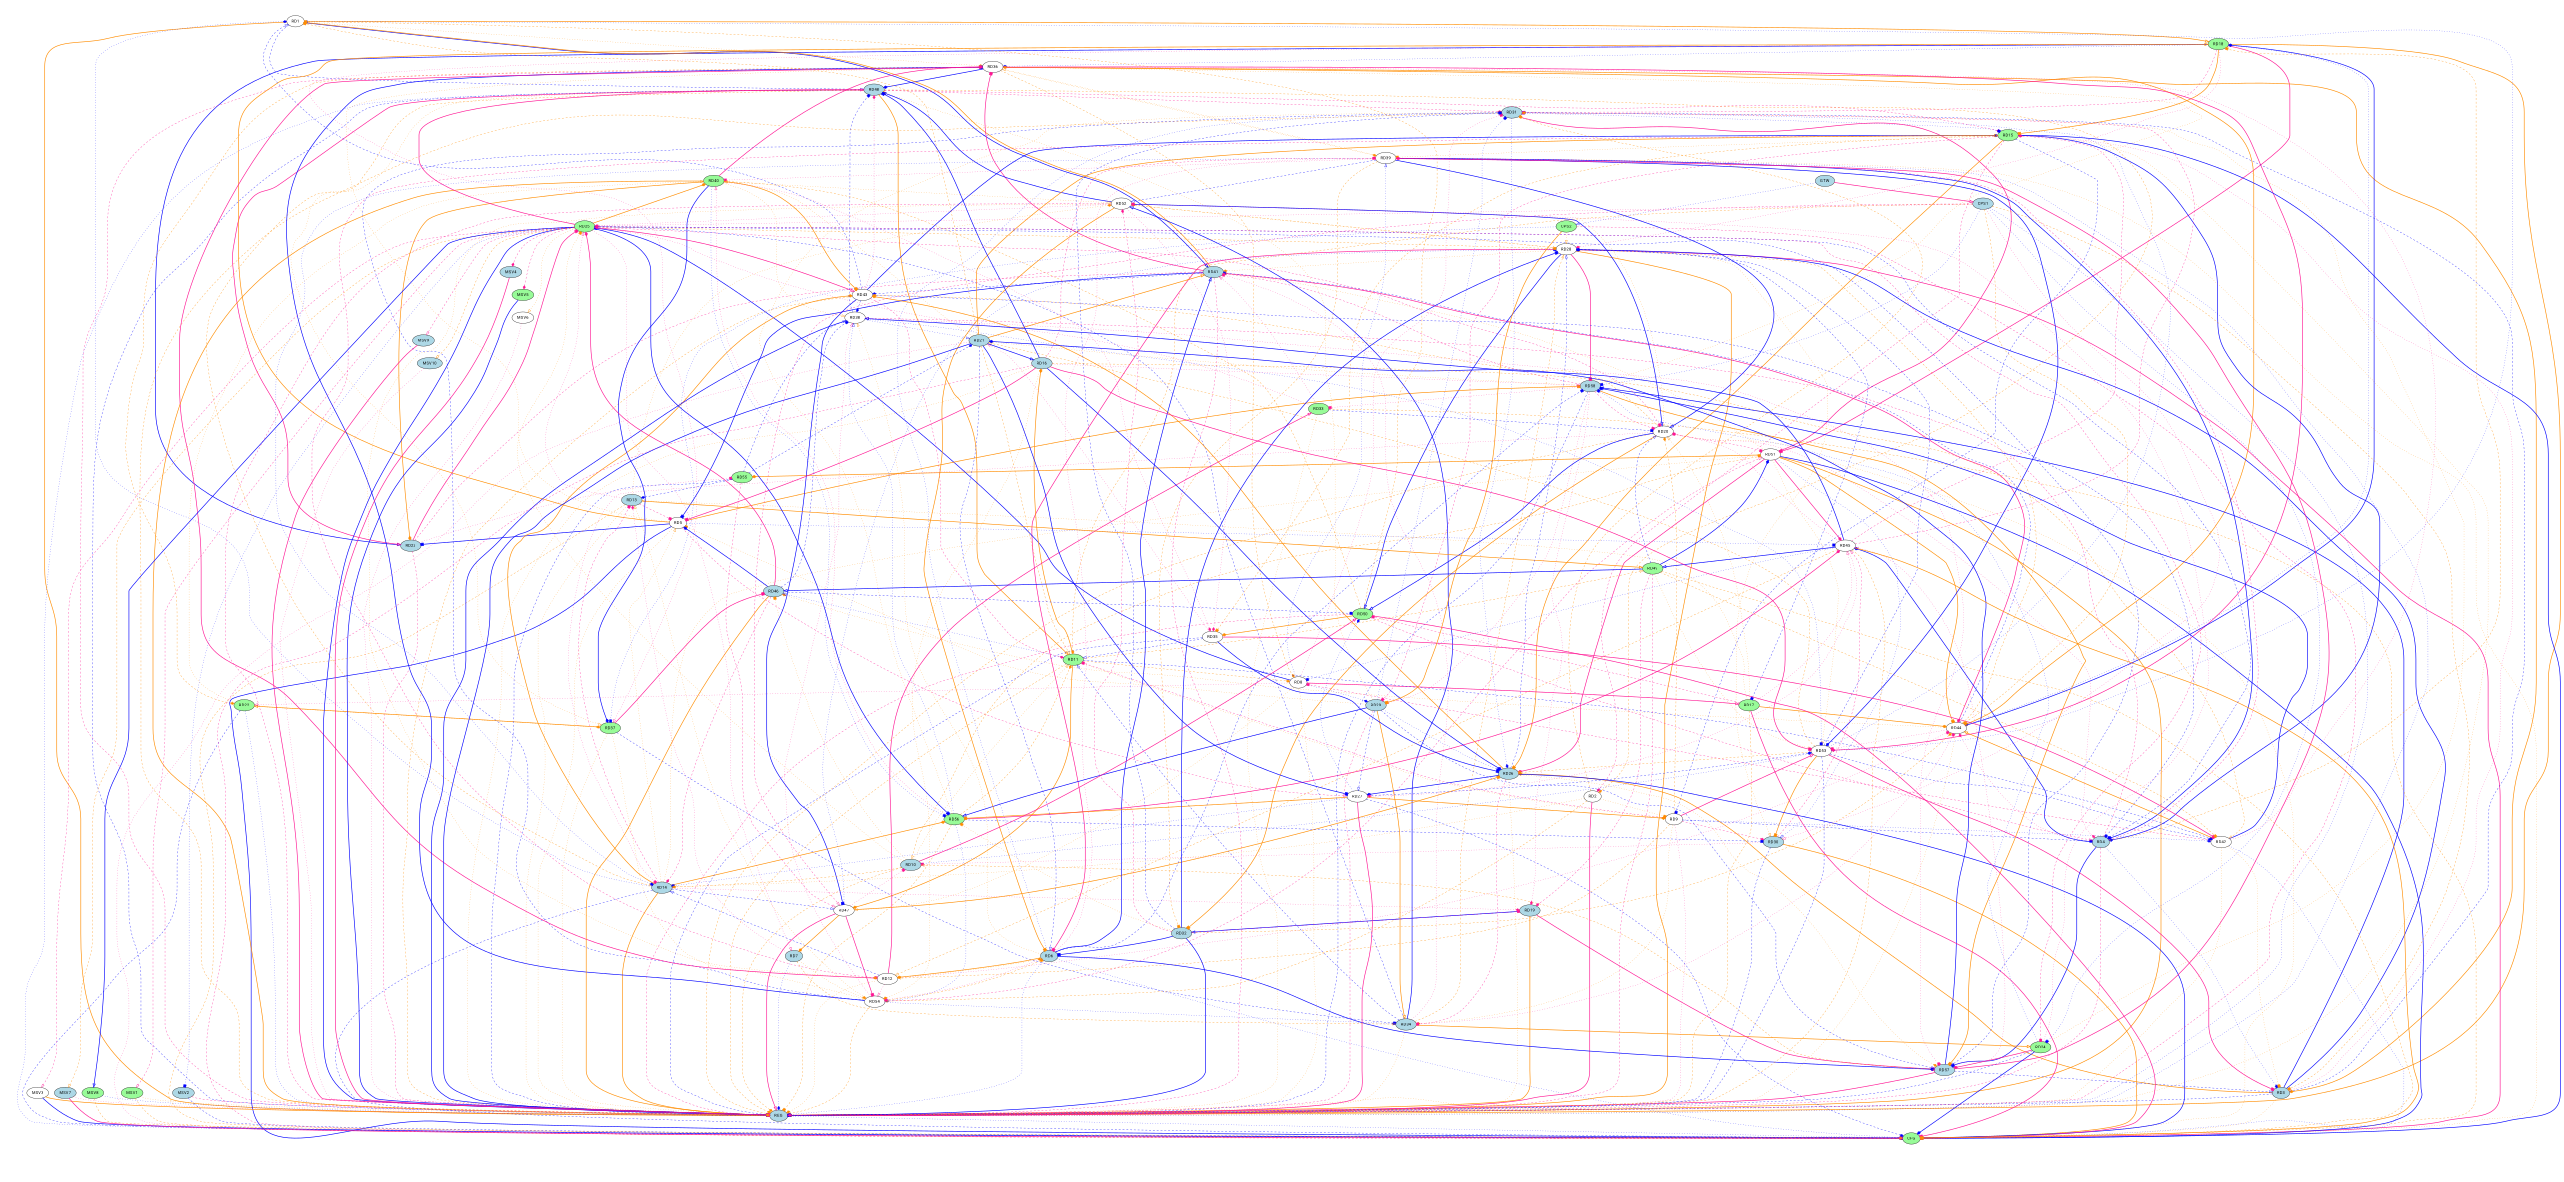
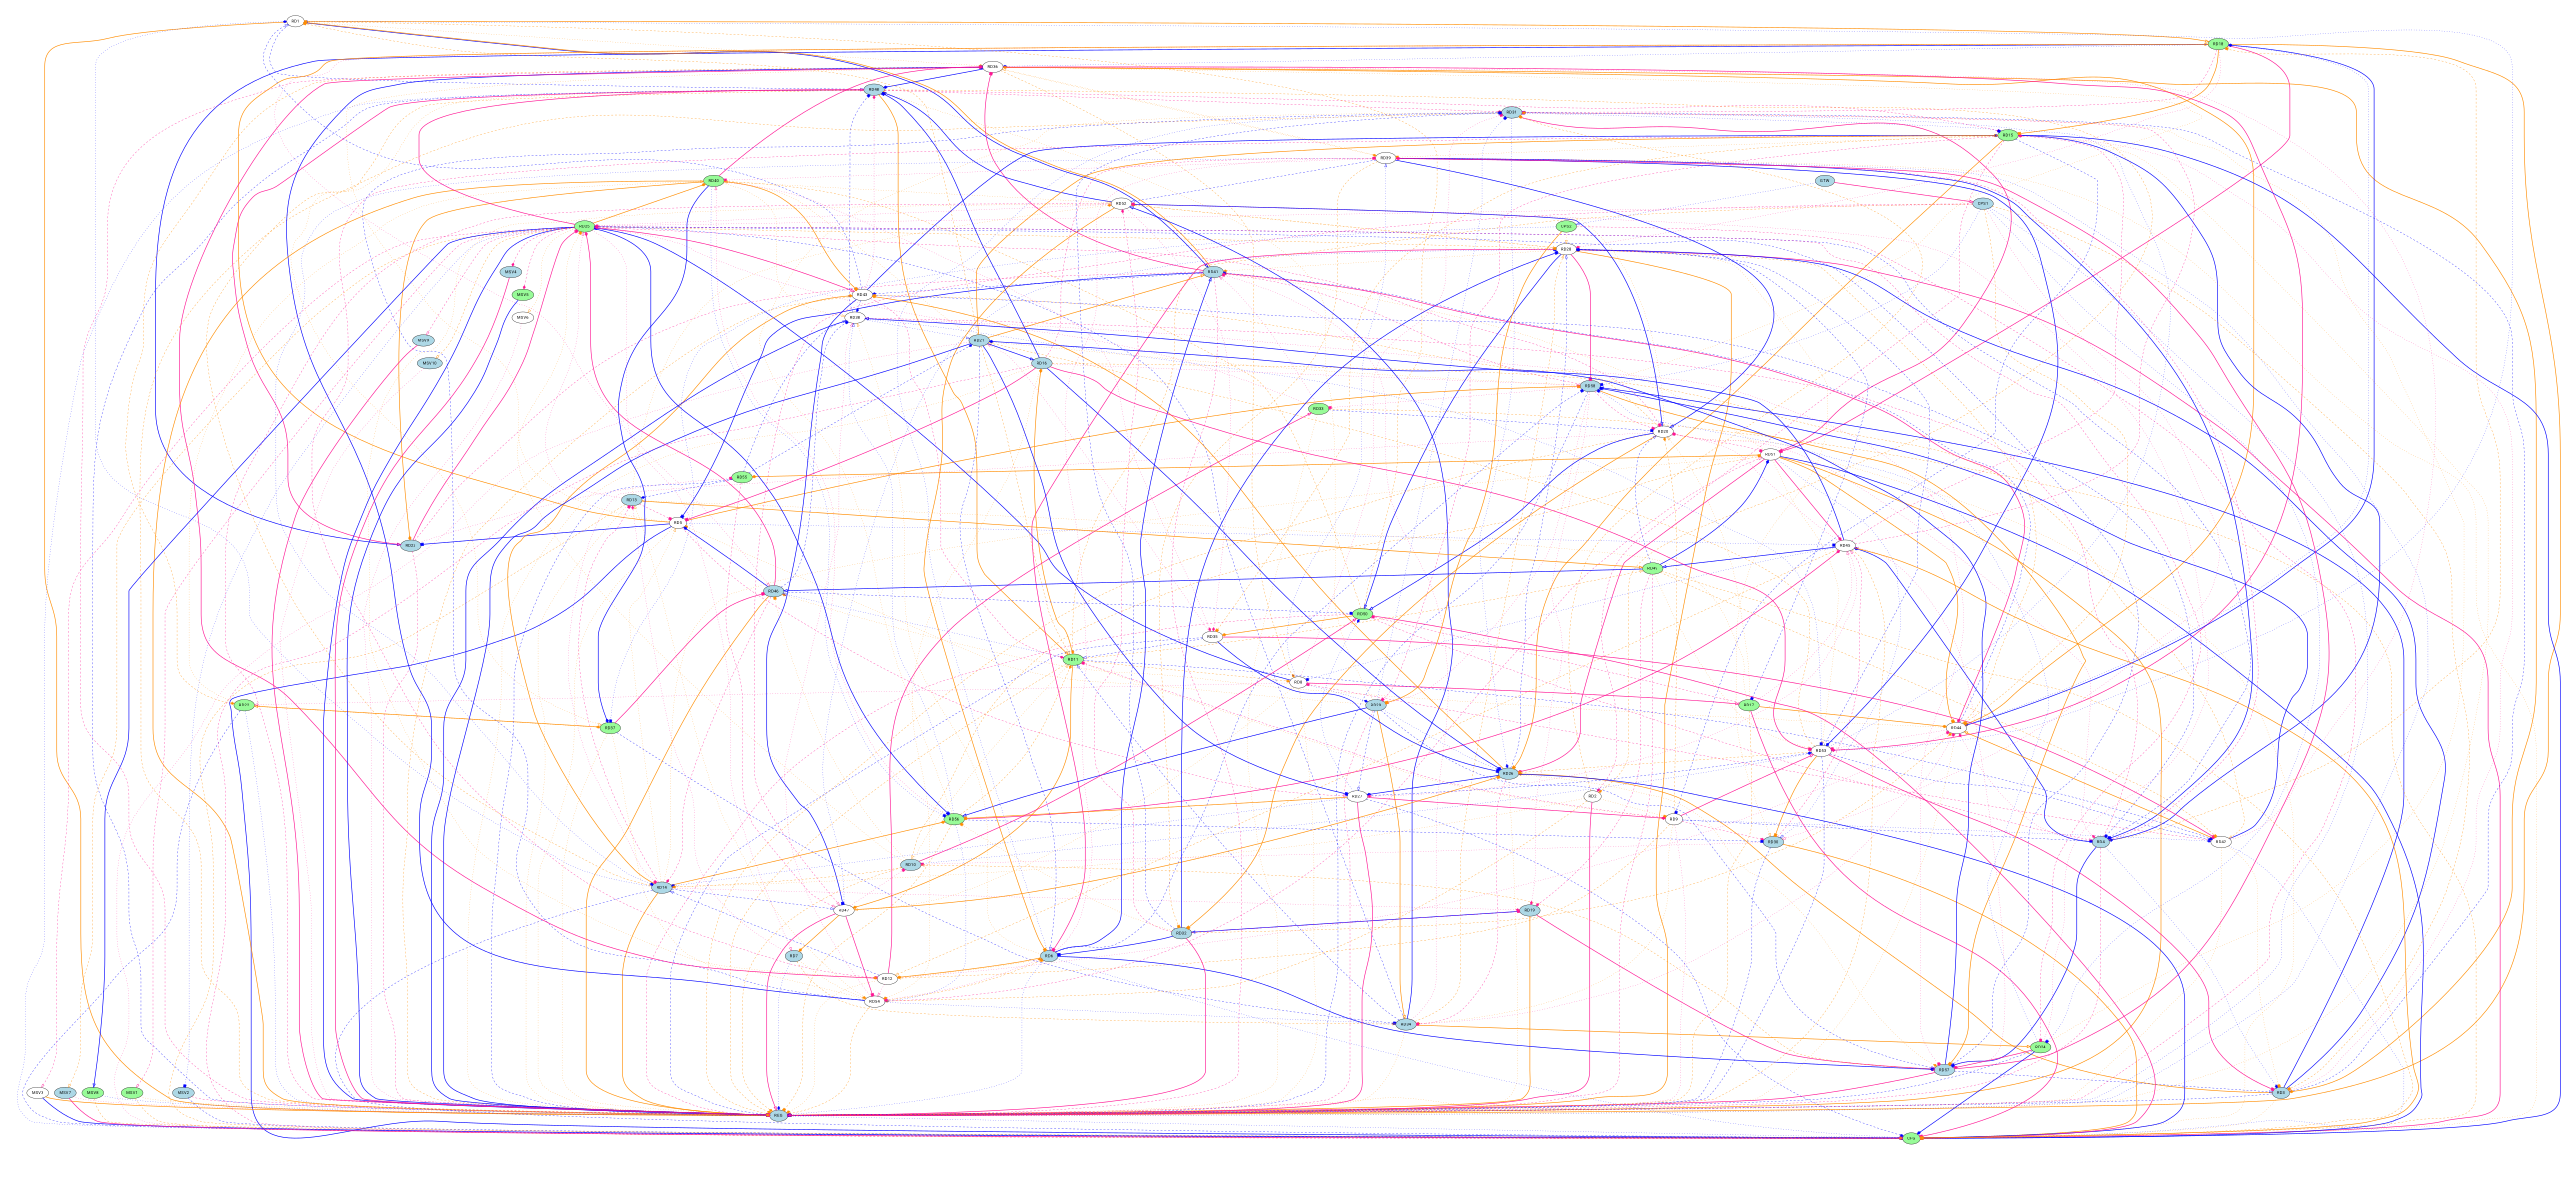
edge "RD18" -> "RD37": now "RD18" -> "RD46"
edge "RD27" -> "RD9": color darkorange -> deeppink
edge "RD32" -> "REG": color blue -> deeppink
